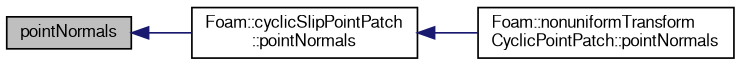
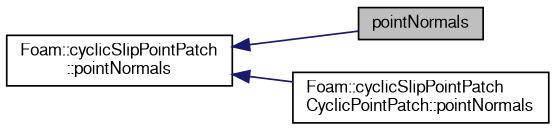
edge "Foam::cyclicSlipPointPatch ::pointNormals" -> "pointNormals": reversed
node "Foam::nonuniformTransform CyclicPointPatch::pointNormals": label "Foam::nonuniformTransform CyclicPointPatch::pointNormals" -> "Foam::cyclicSlipPointPatch CyclicPointPatch::pointNormals"
